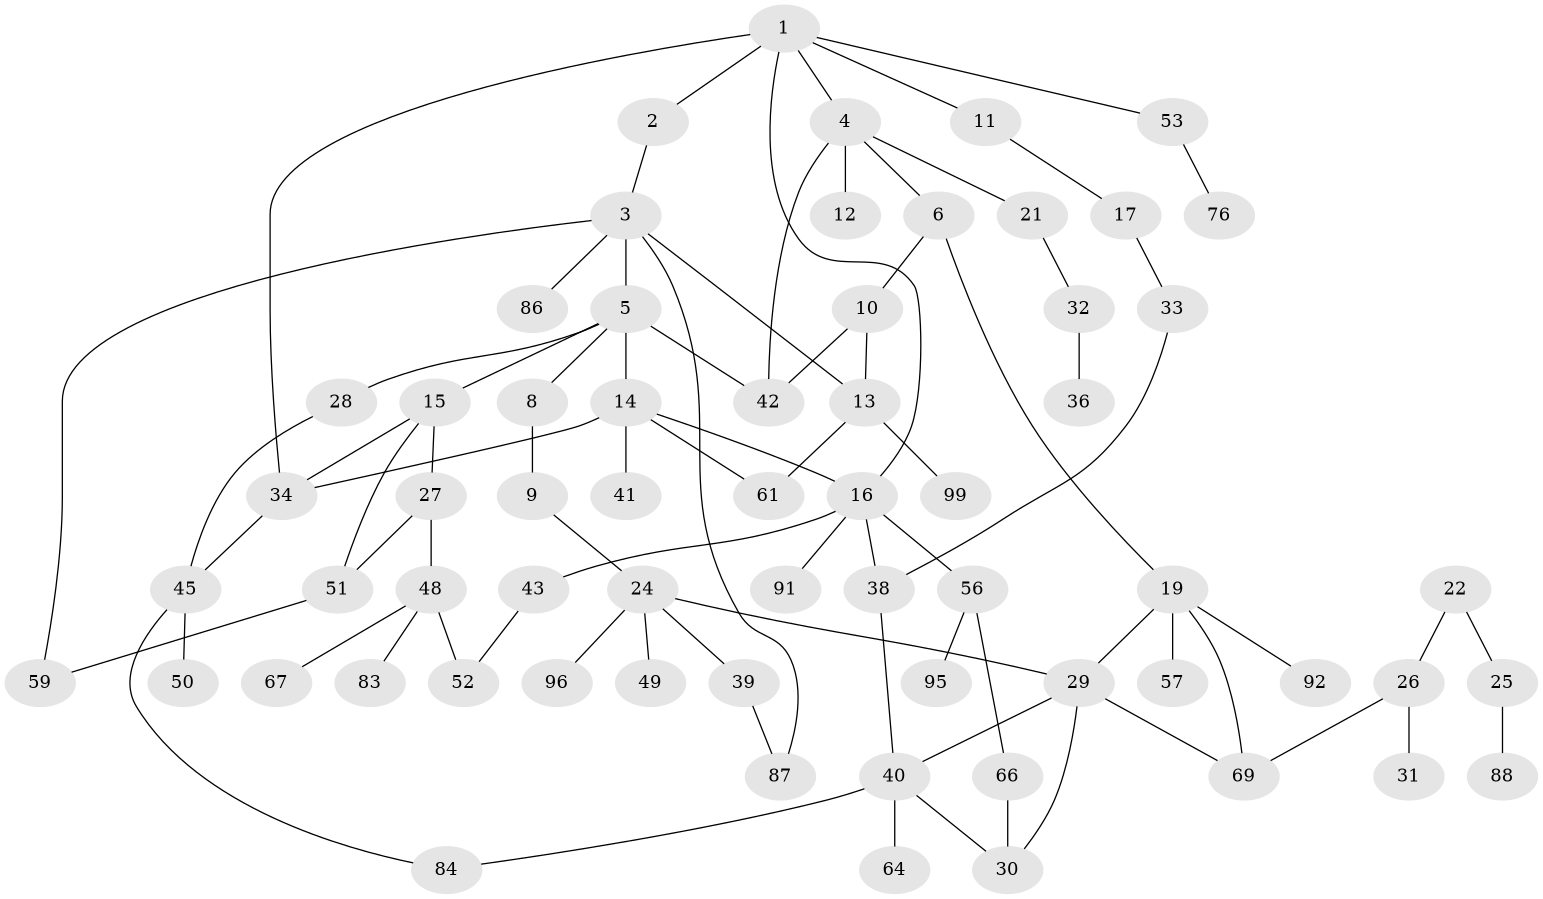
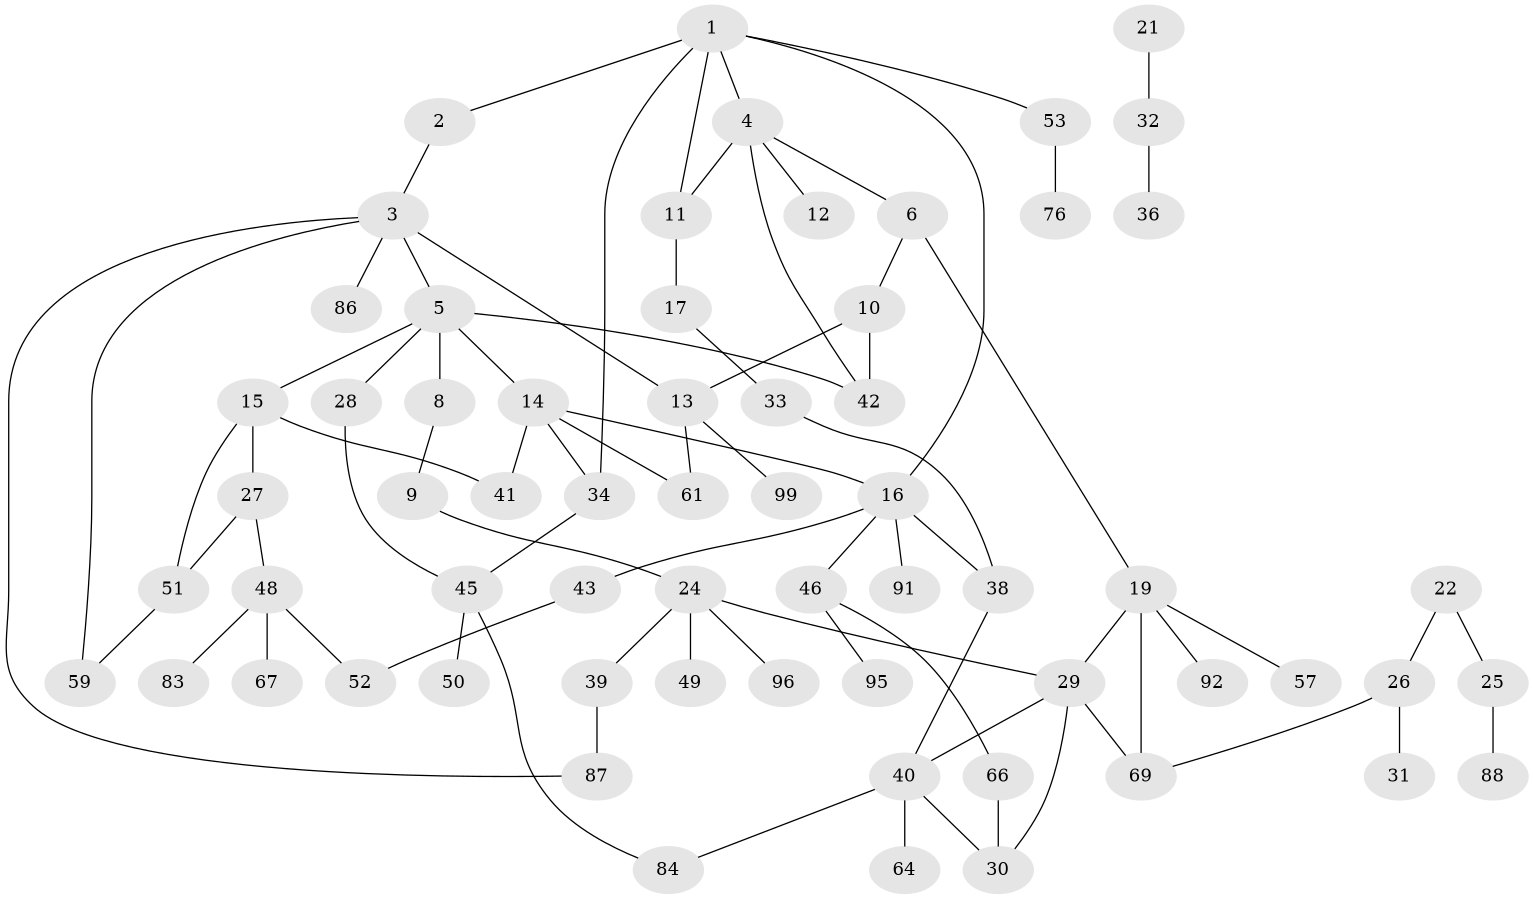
edge "4" -- "21": now "4" -- "11"
edge "15" -- "34": now "15" -- "41"
node "56": label "56" -> "46"
